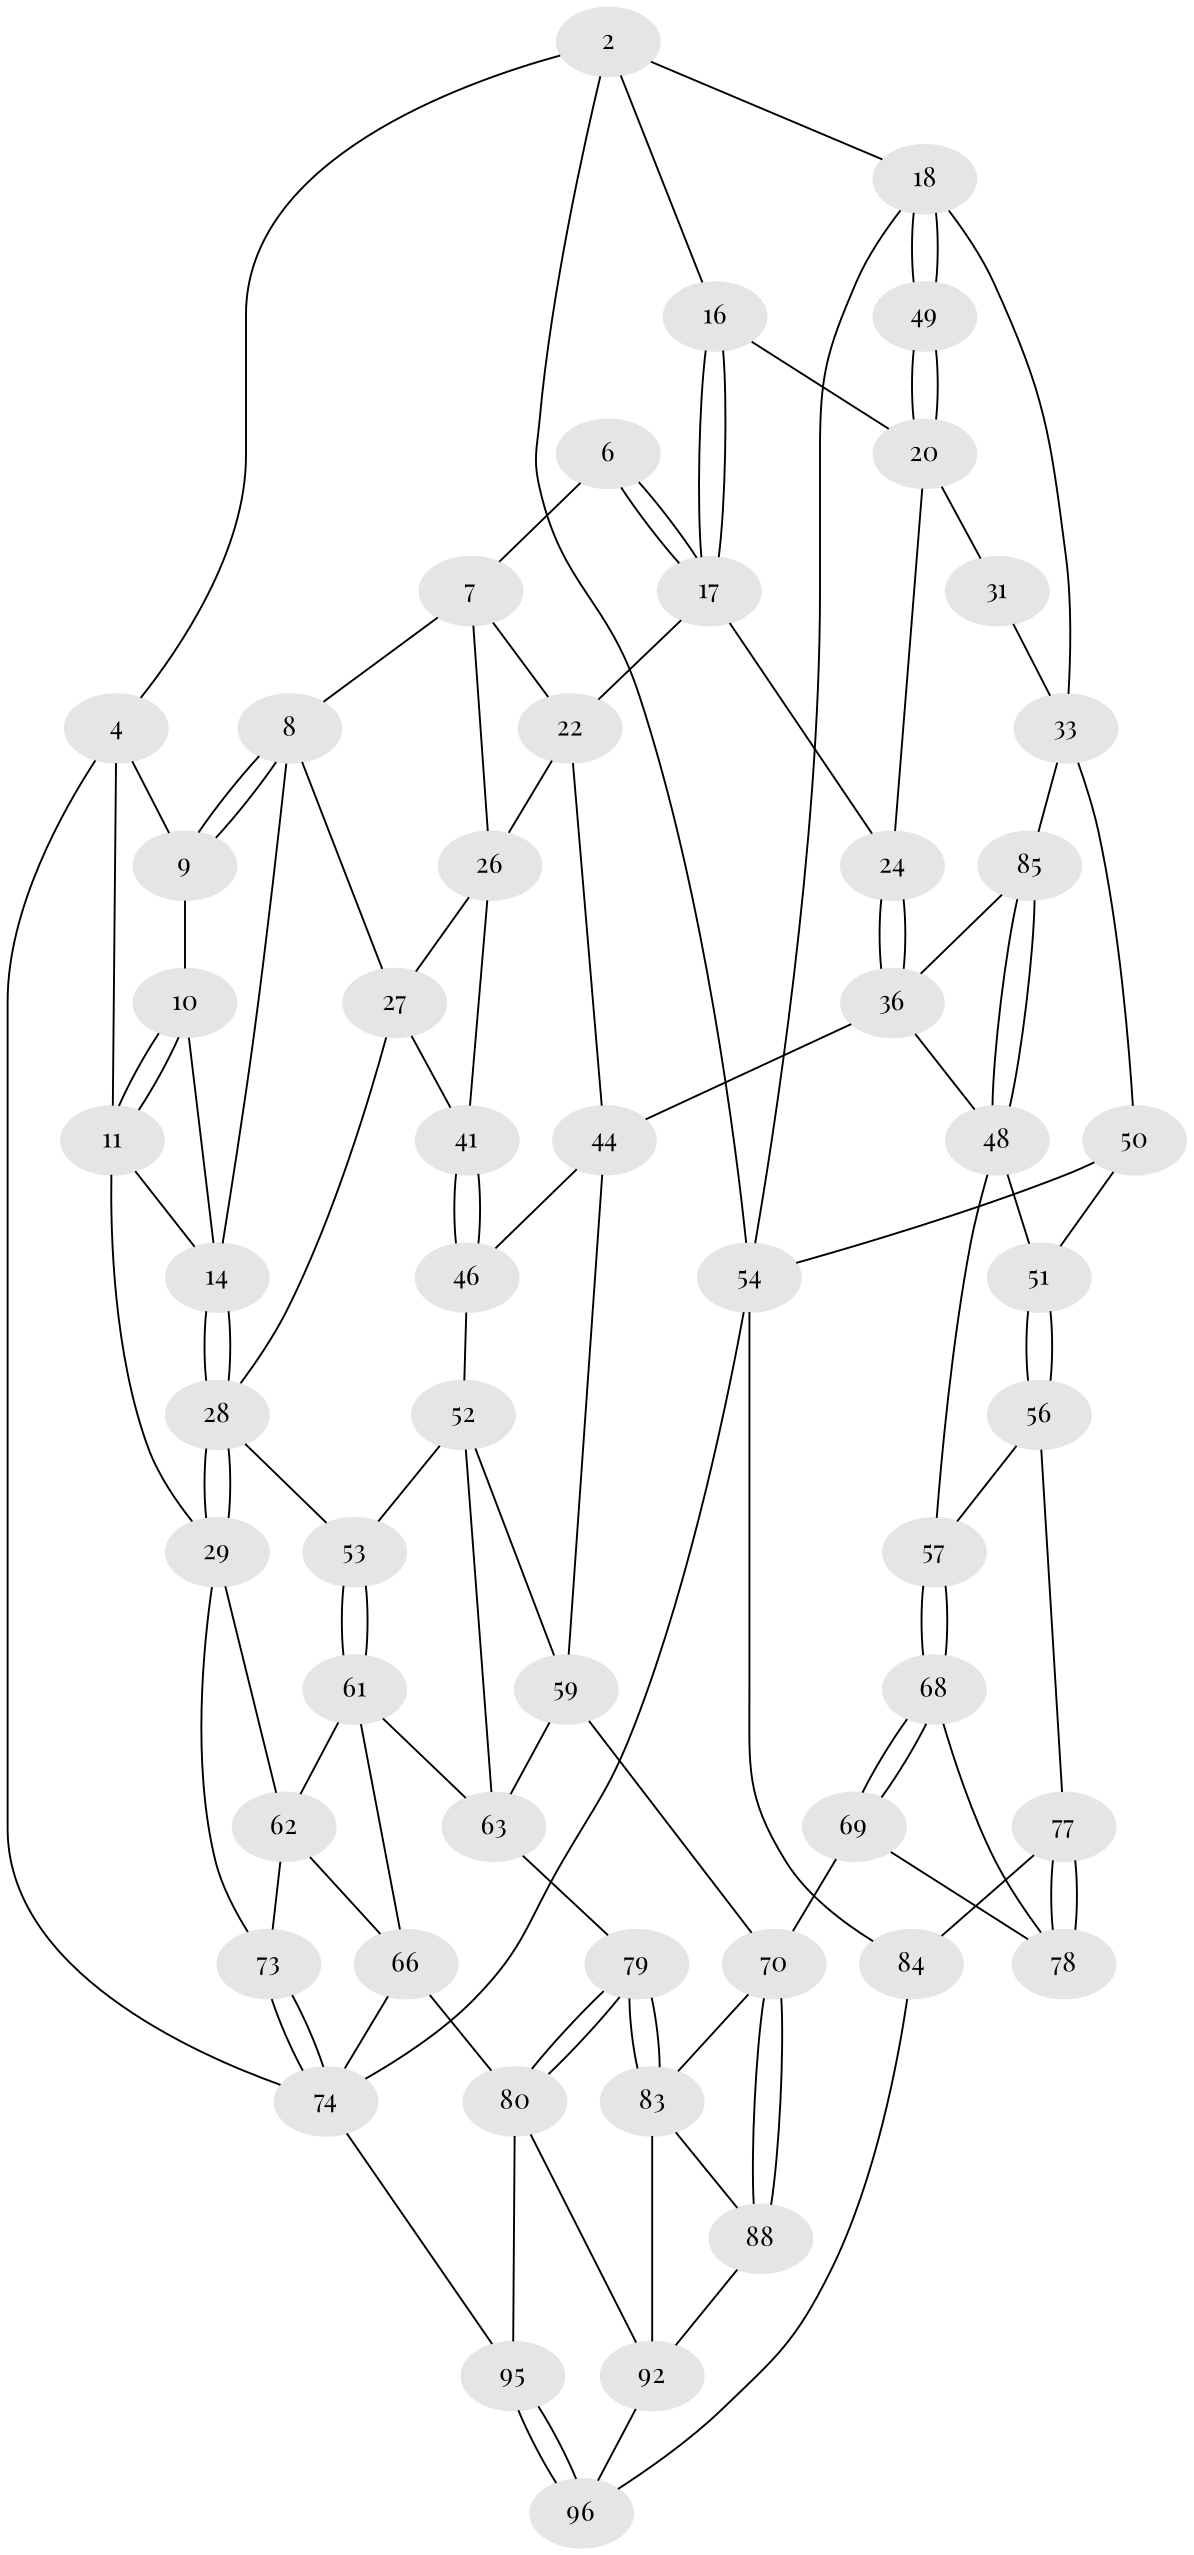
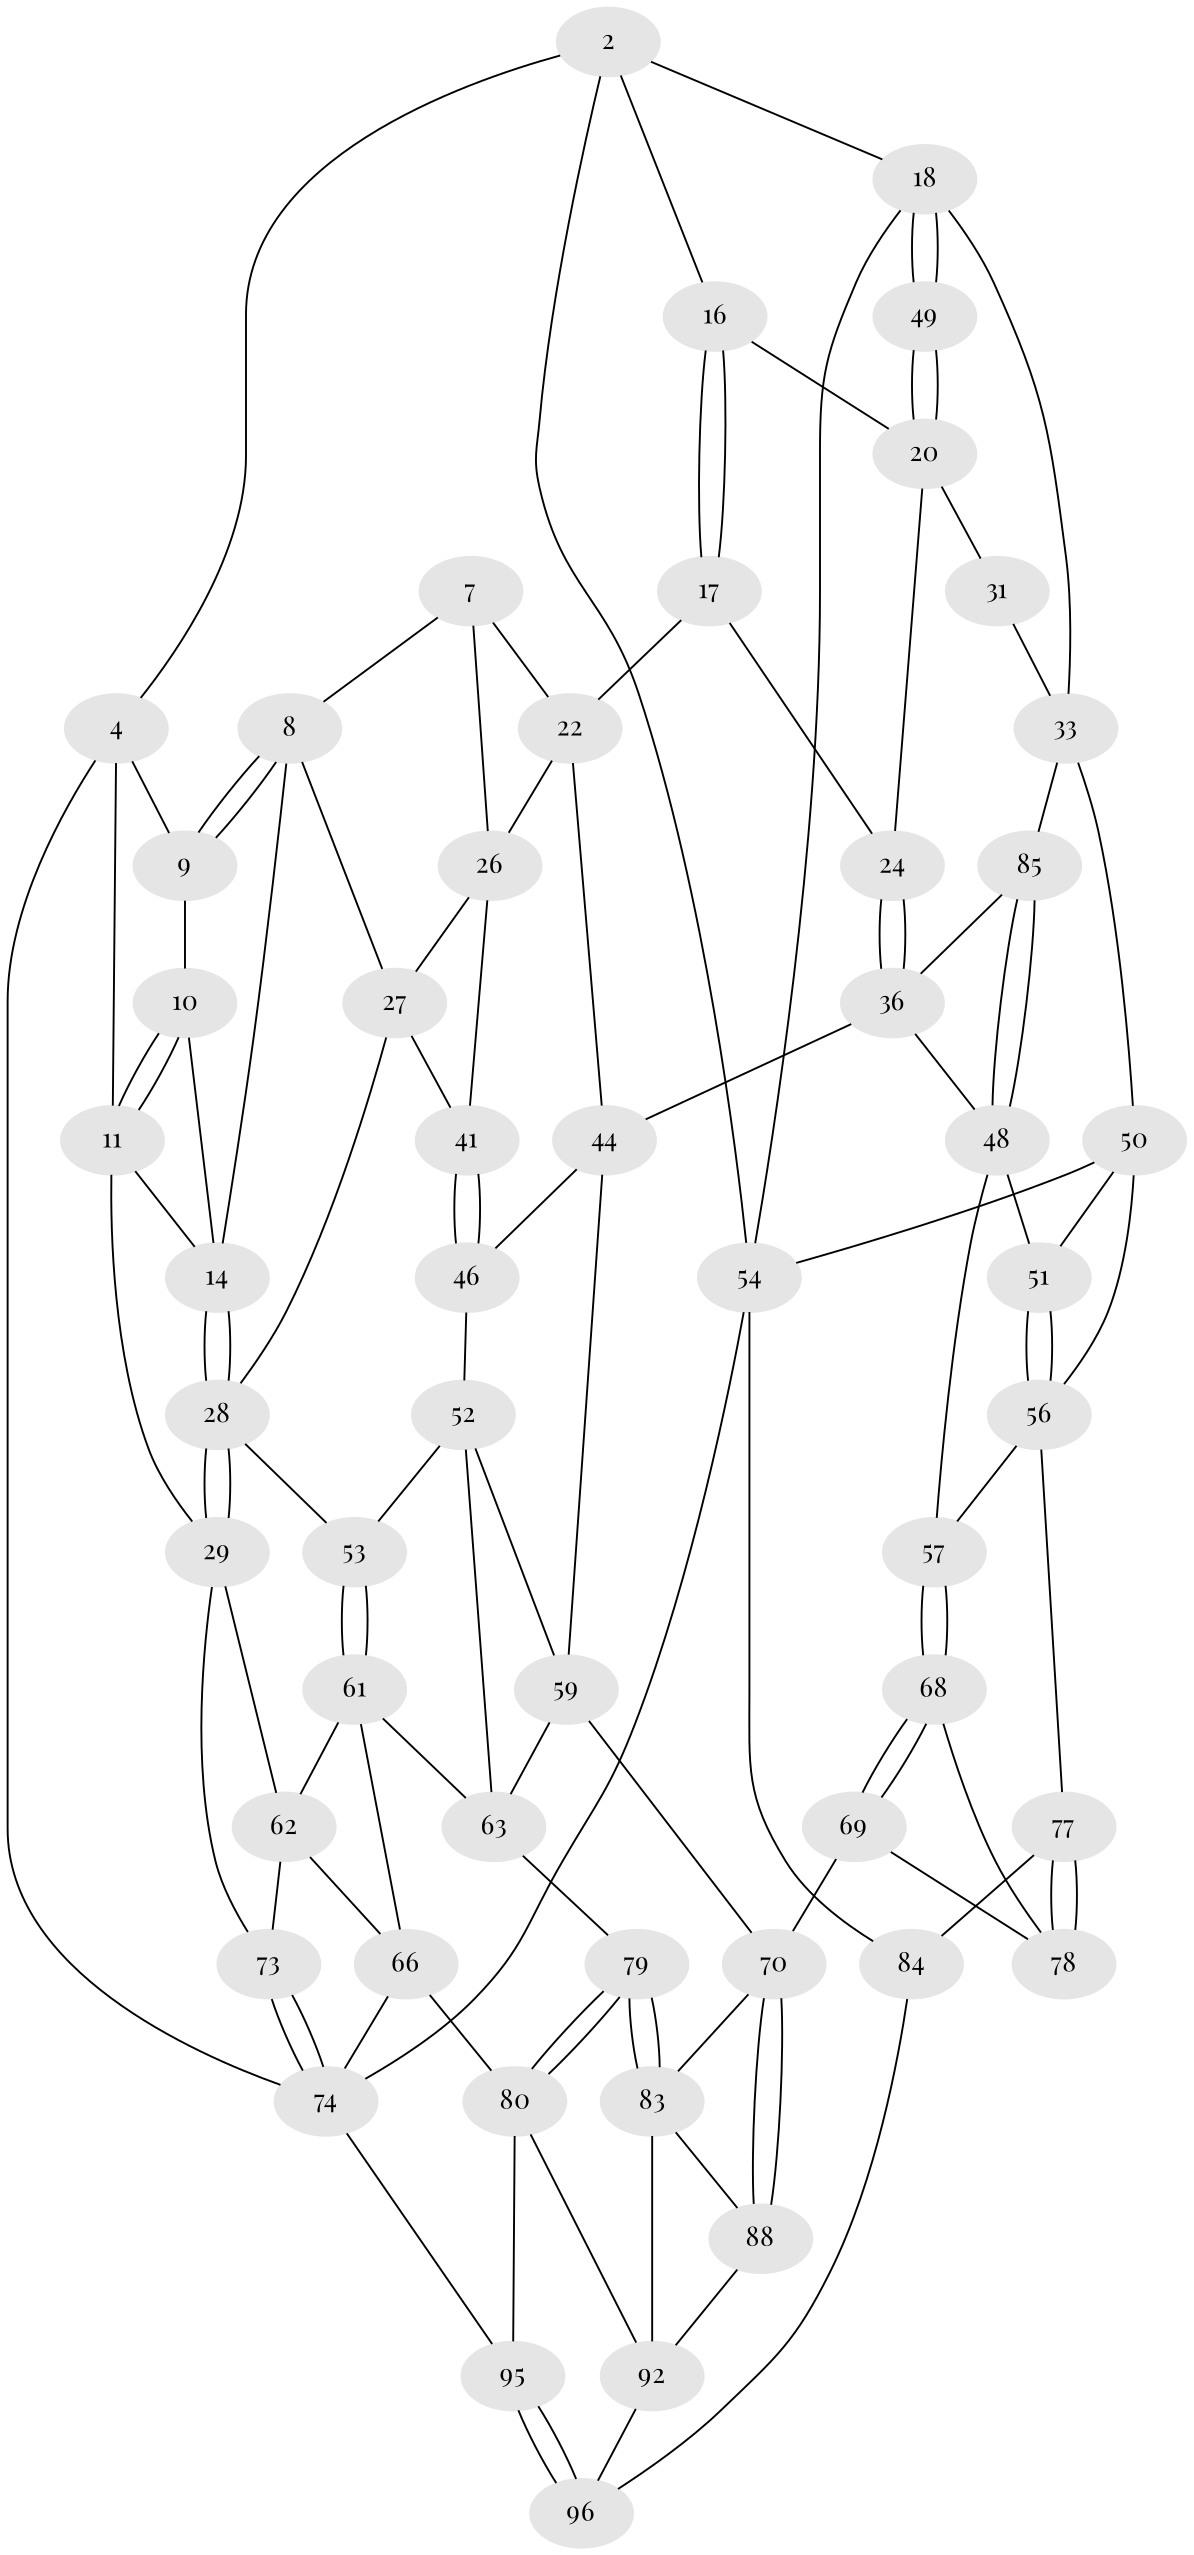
node "6": removed
edge "50" -- "56": added
